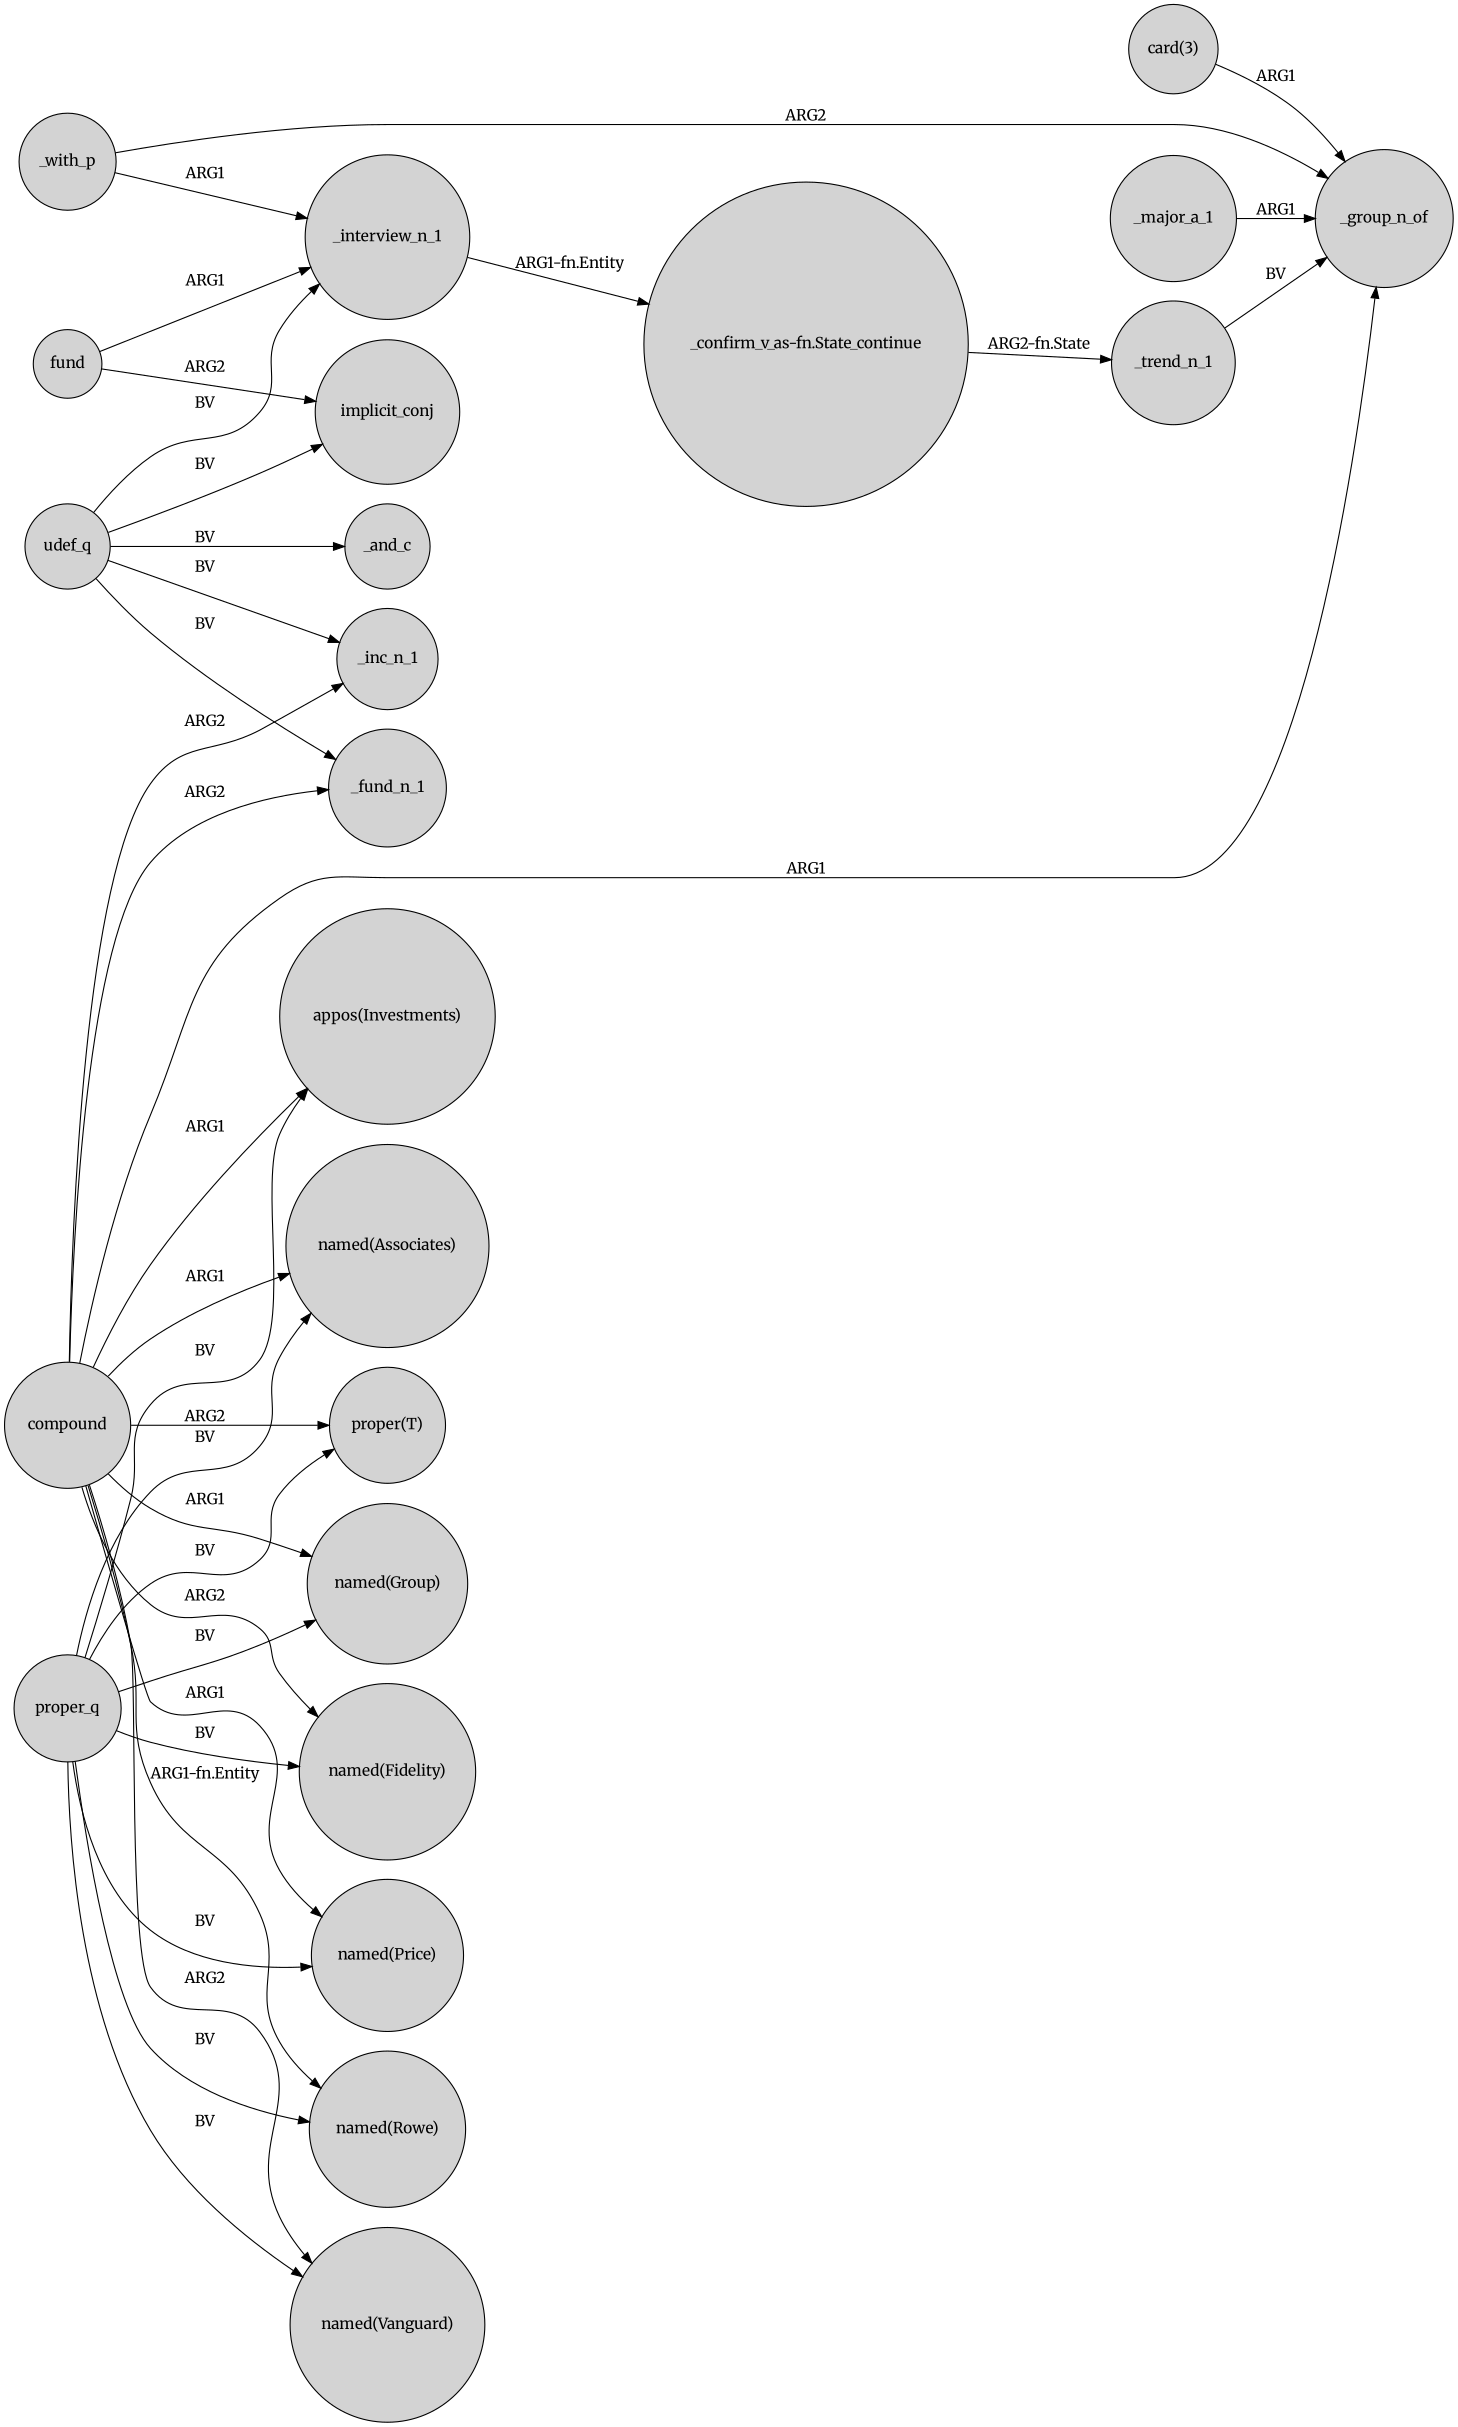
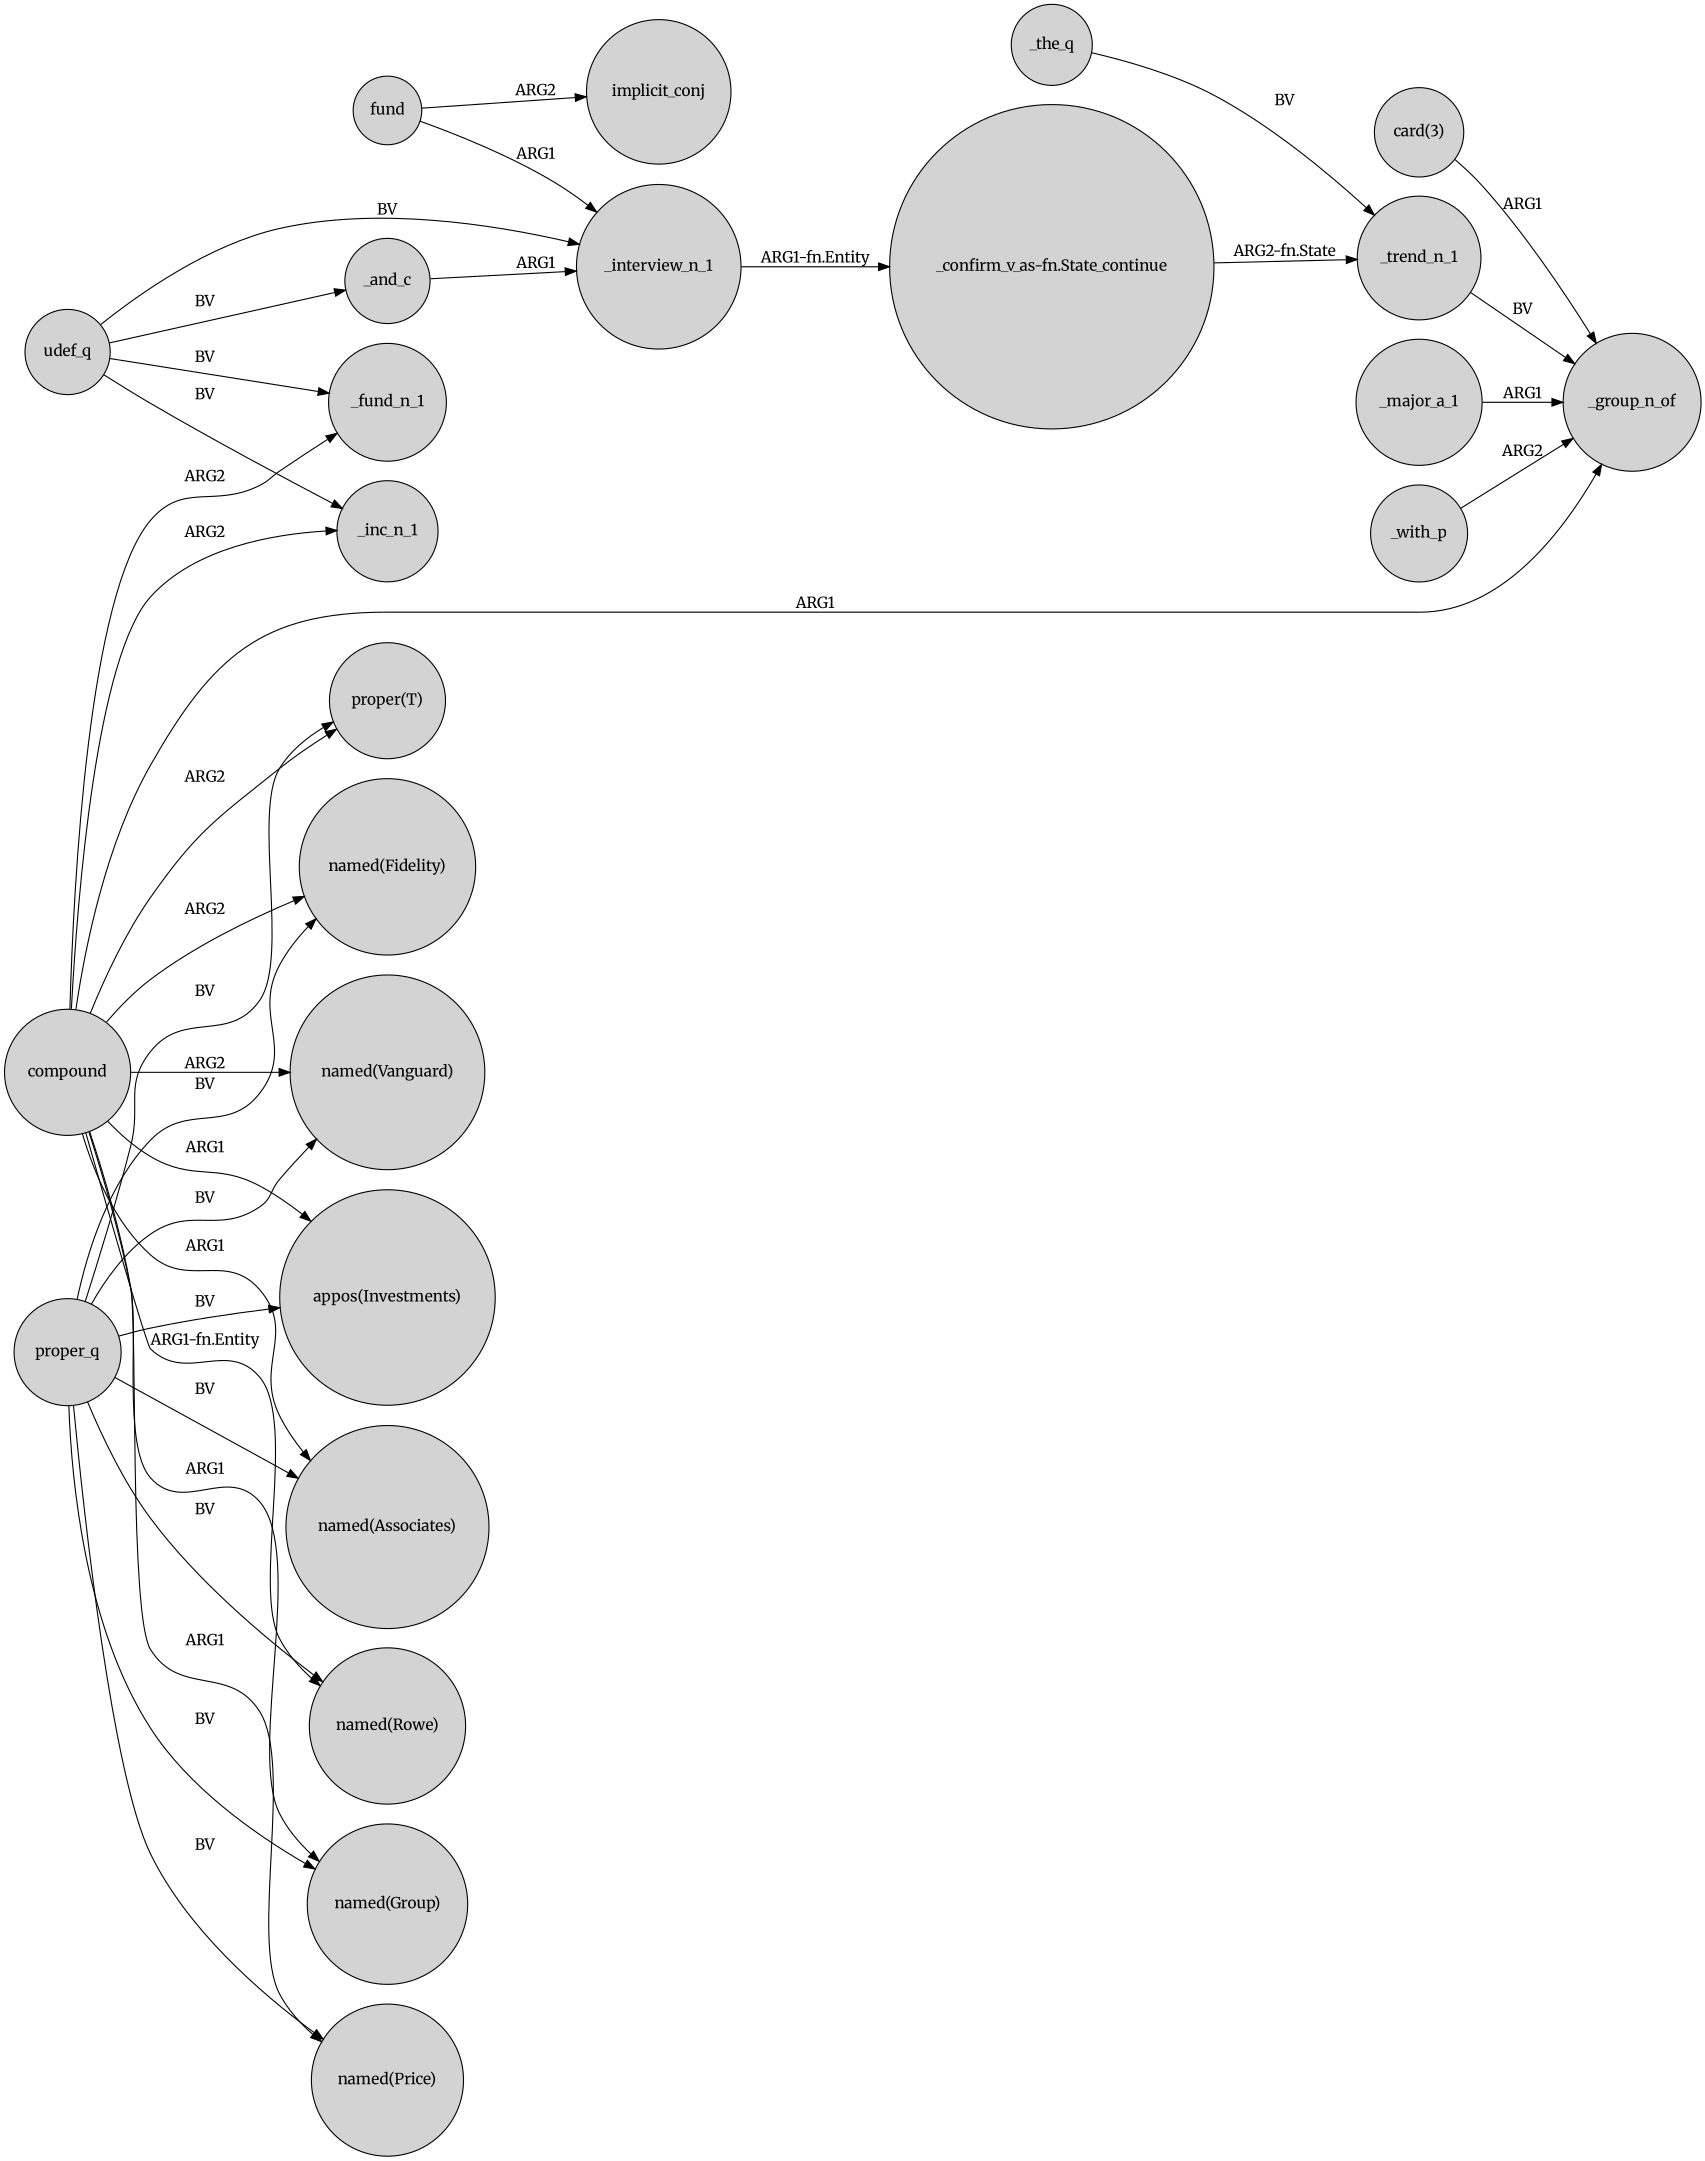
node "_the_q": added
edge "_with_p" -> "_interview_n_1": now "_and_c" -> "_interview_n_1"
edge "udef_q" -> "implicit_conj": removed, label "BV"
